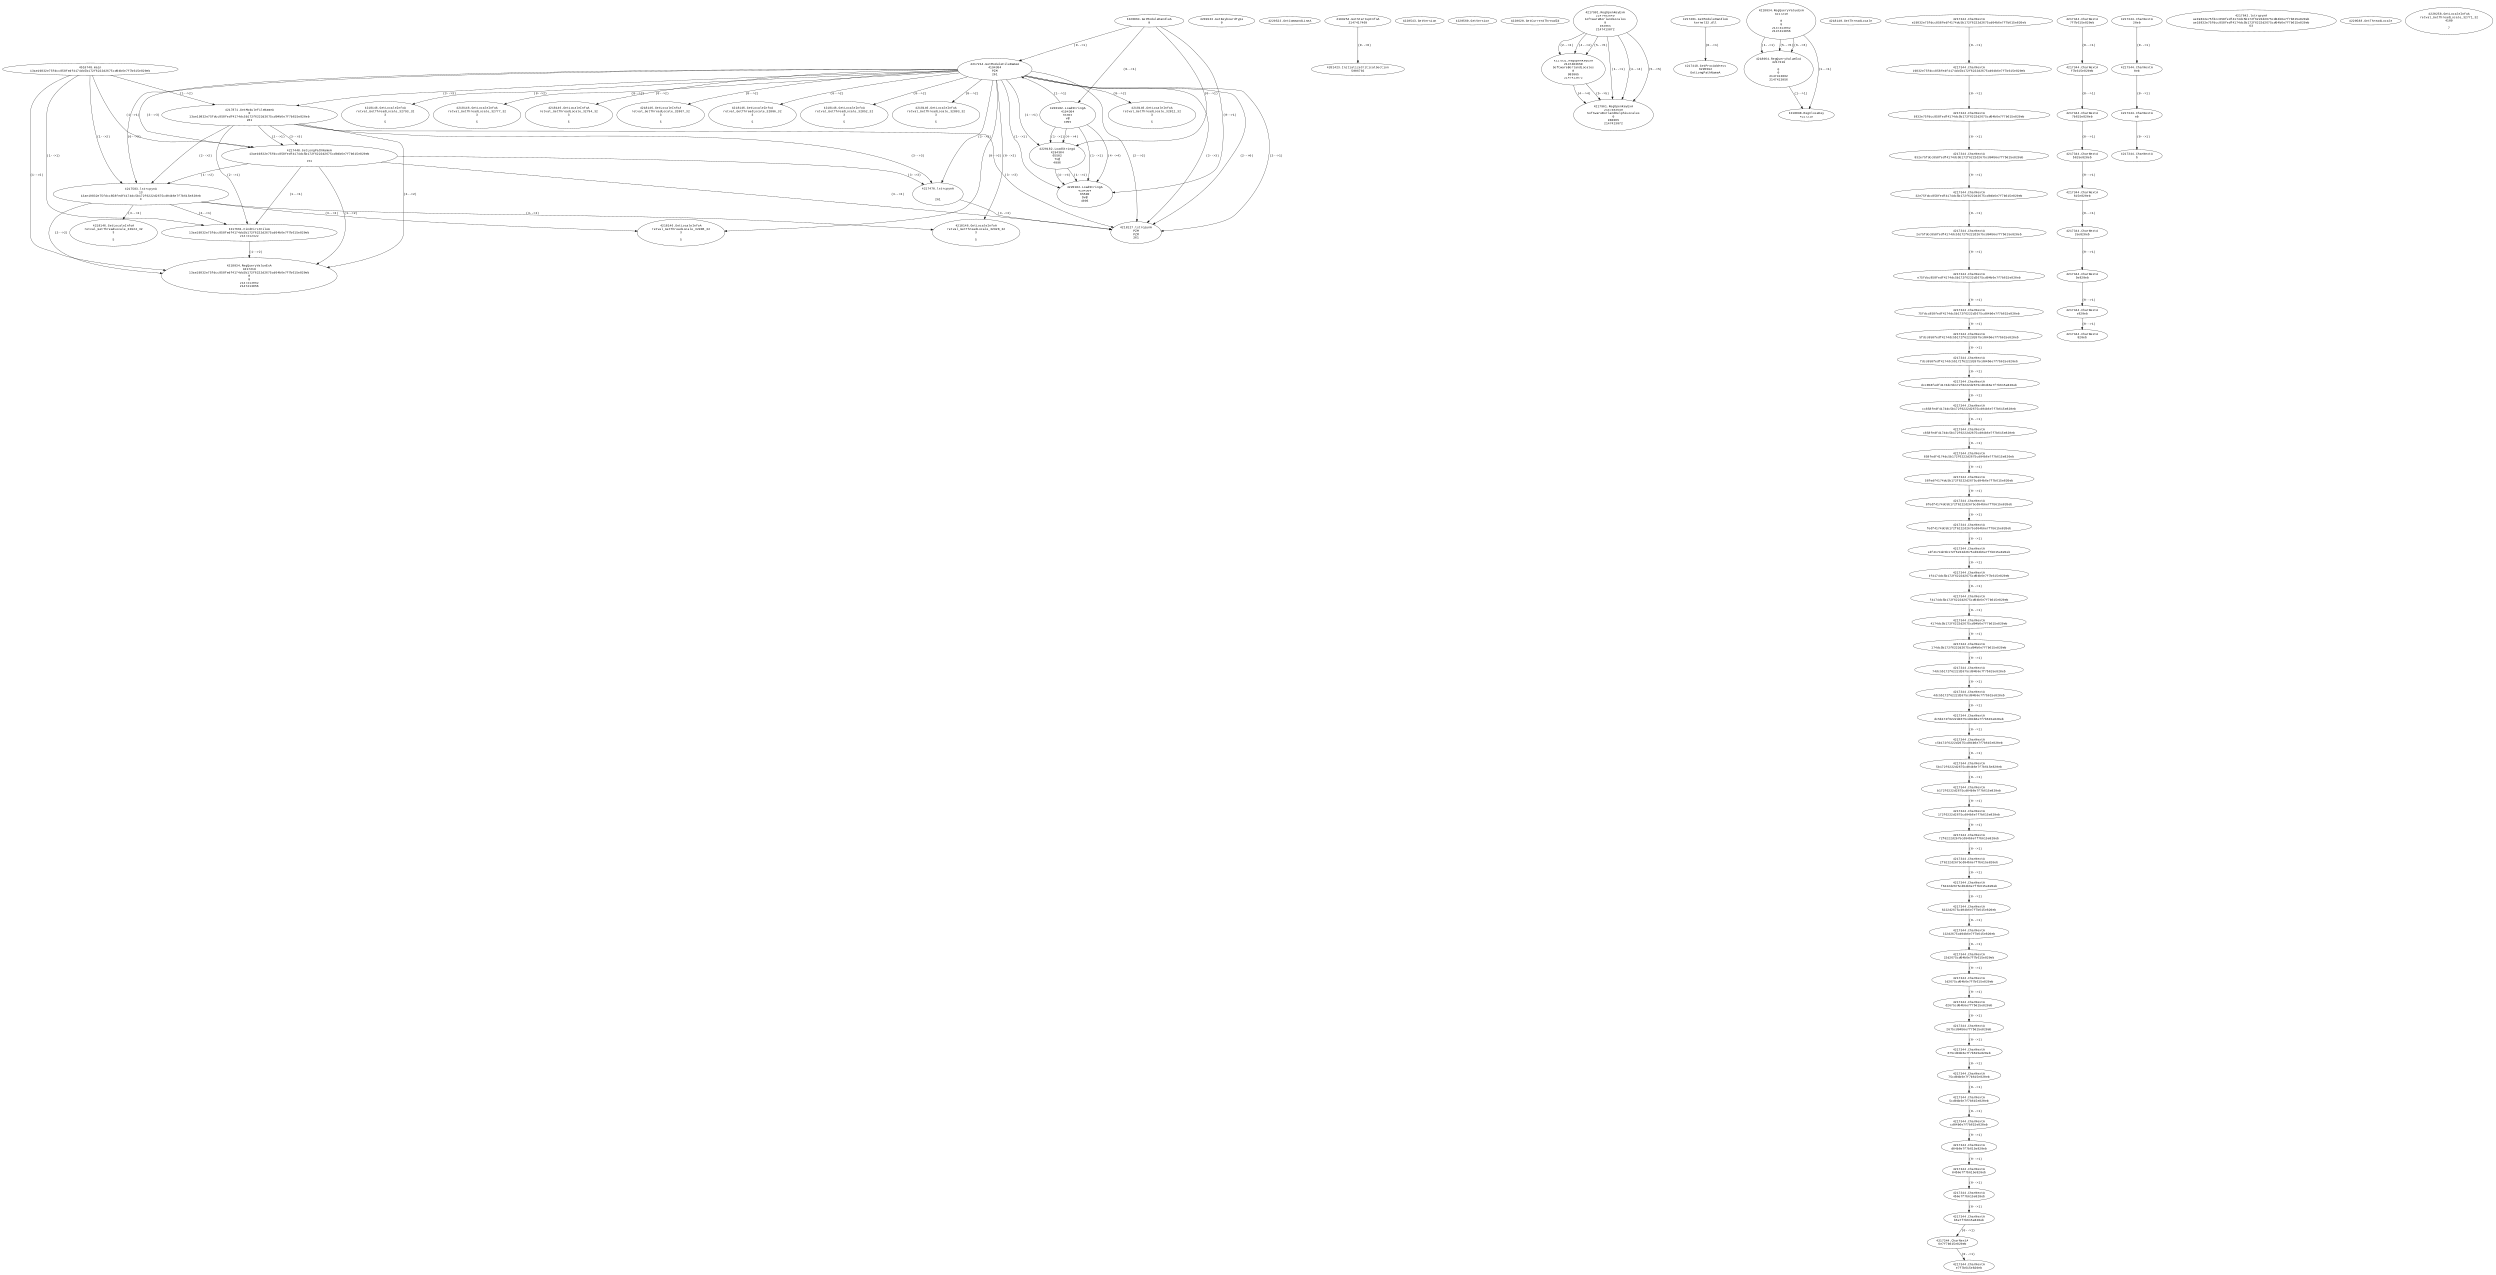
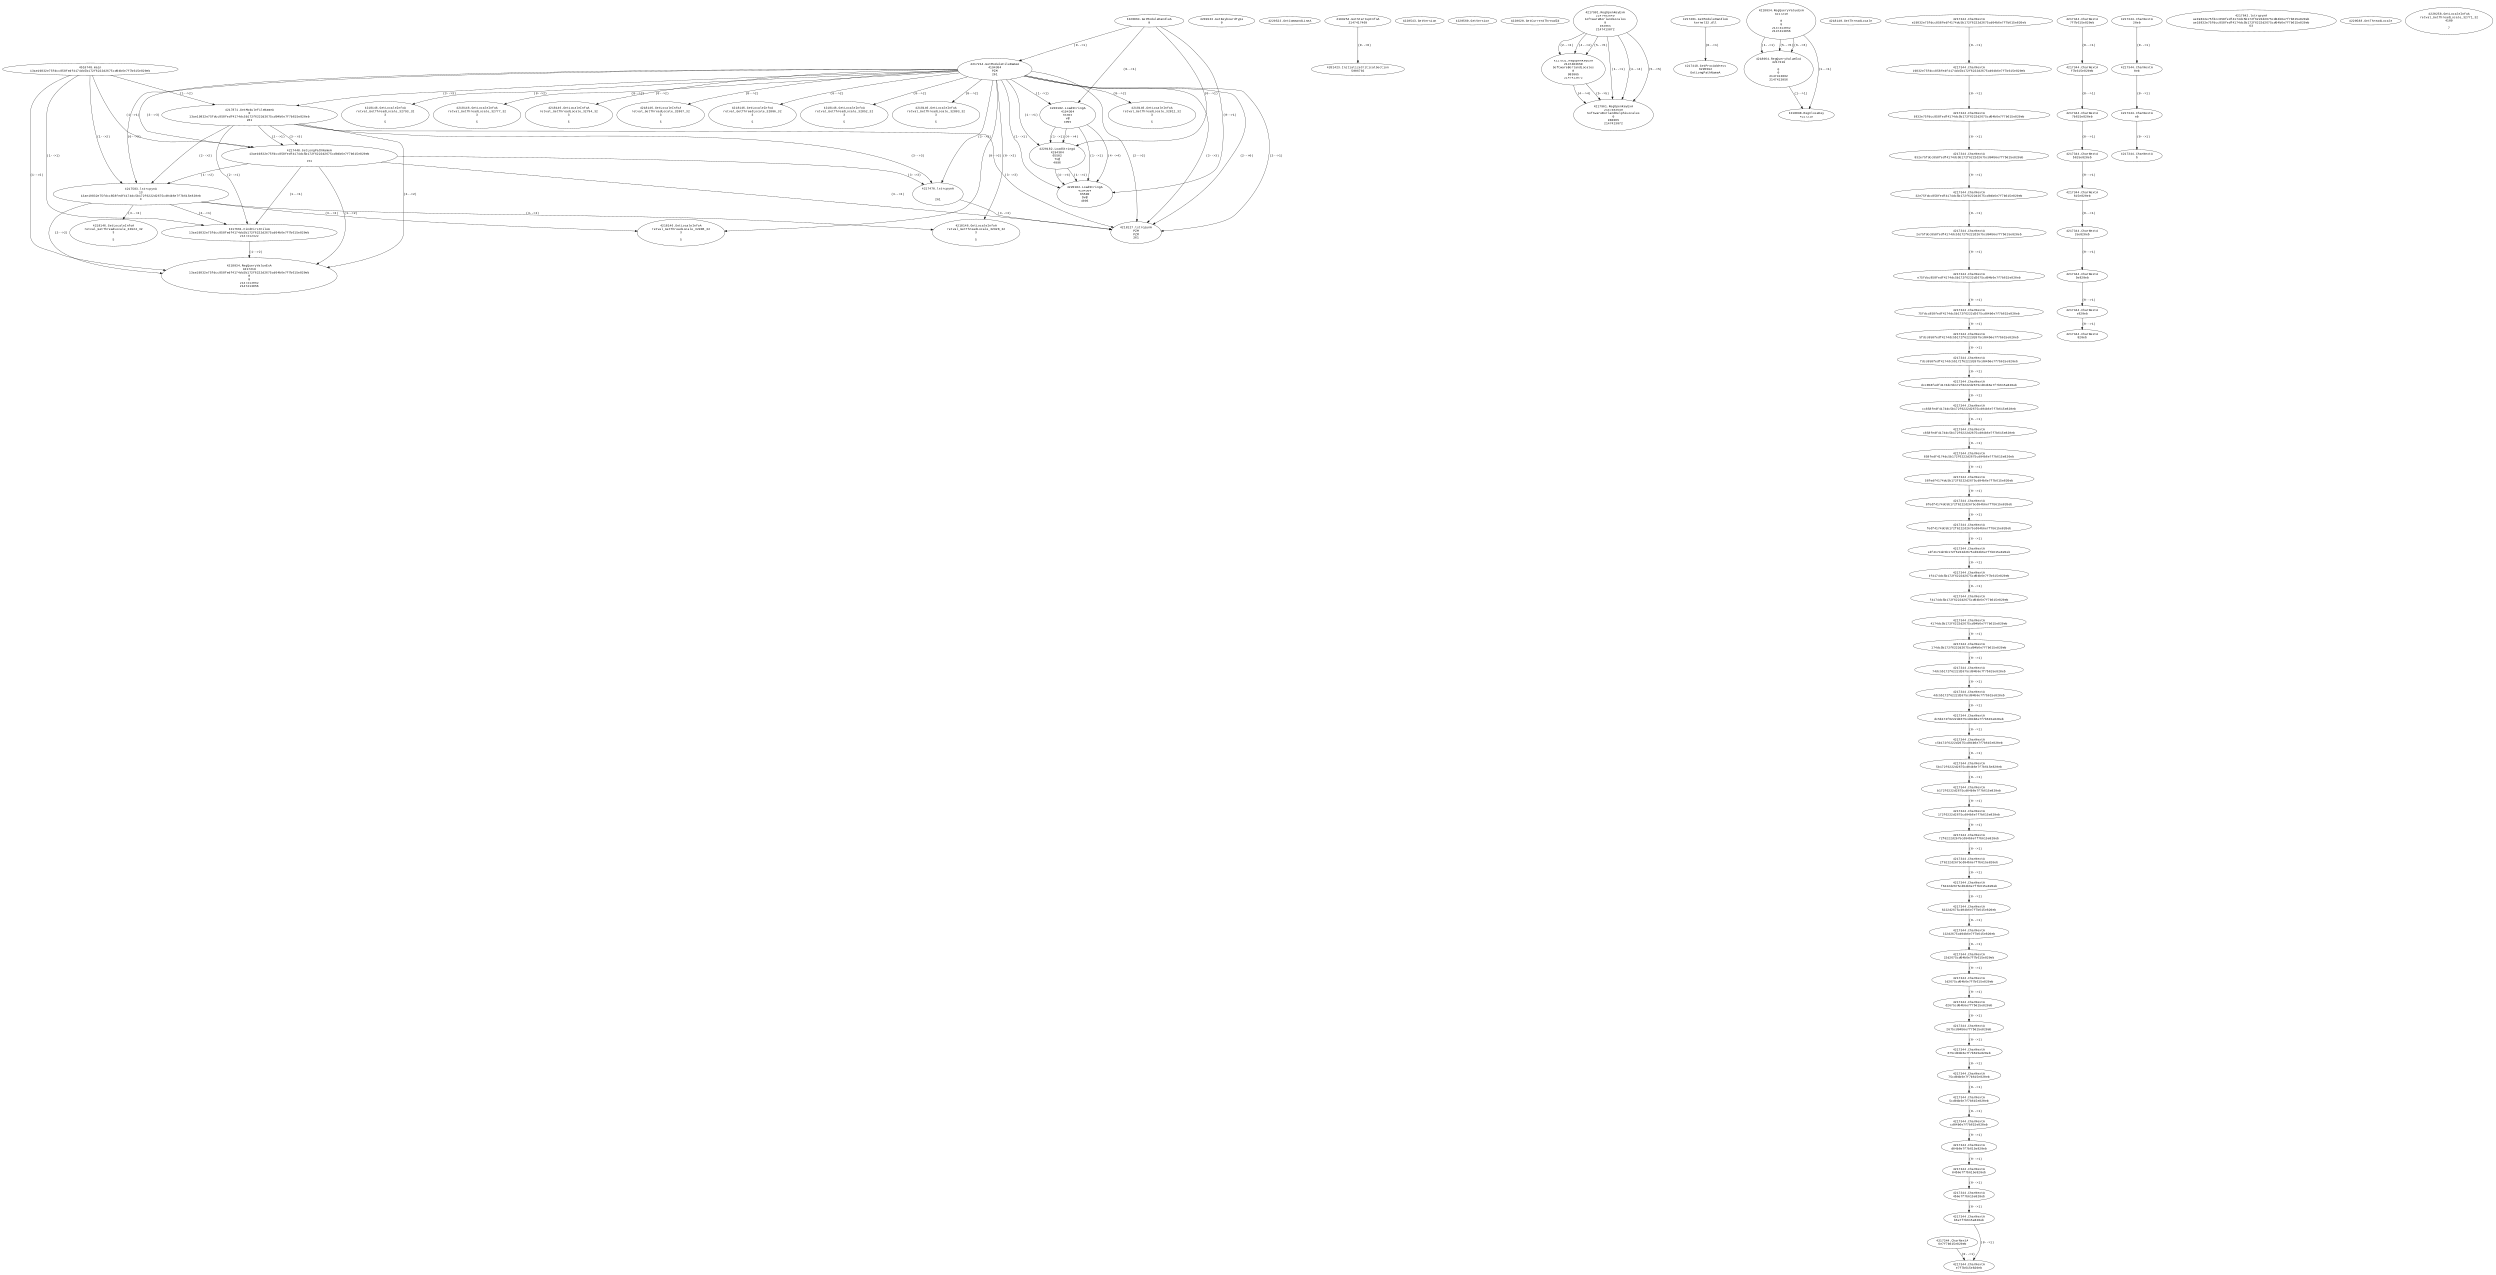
edge "4220182.LoadStringA 4194304 65503 v@ 4096" -> "4217214.GetModuleFileNameA 4194304 PZM 261": reversed
edge "4217344.CharNextA f4174dc5b172f6222d2675cd04b6e7f7b615e820eb" -> "4217344.CharNextA 4174dc5b172f6222d2675cd04b6e7f7b615e820eb": removed, label "(0-->1)"
edge "4217344.CharNextA b6e7f7b615e820eb" -> "4217344.CharNextA 6e7f7b615e820eb": now "4217344.CharNextA b6e7f7b615e820eb" -> "4217344.CharNextA e7f7b615e820eb"
